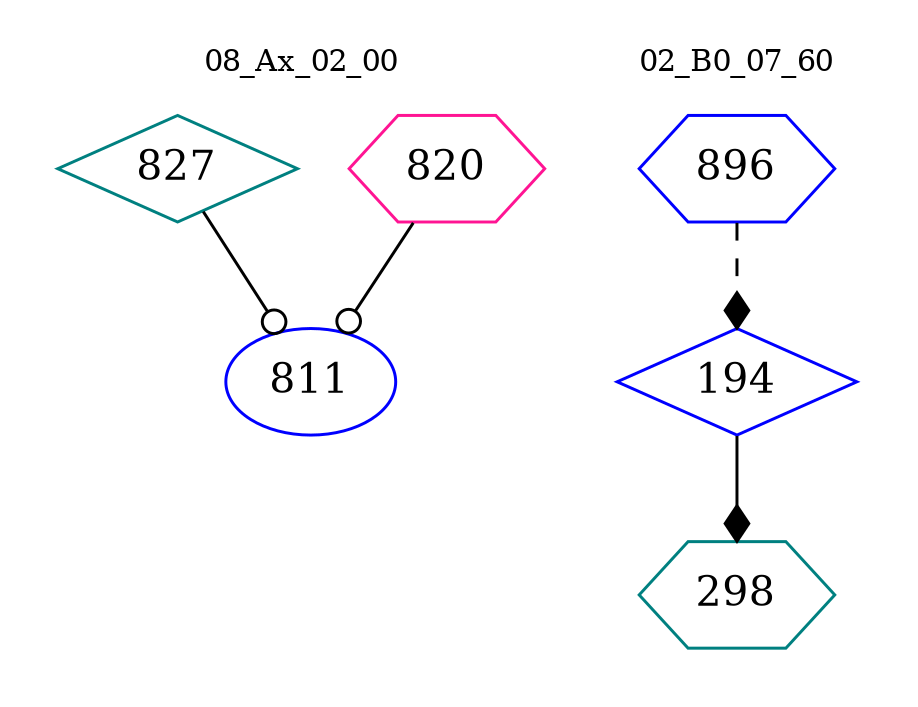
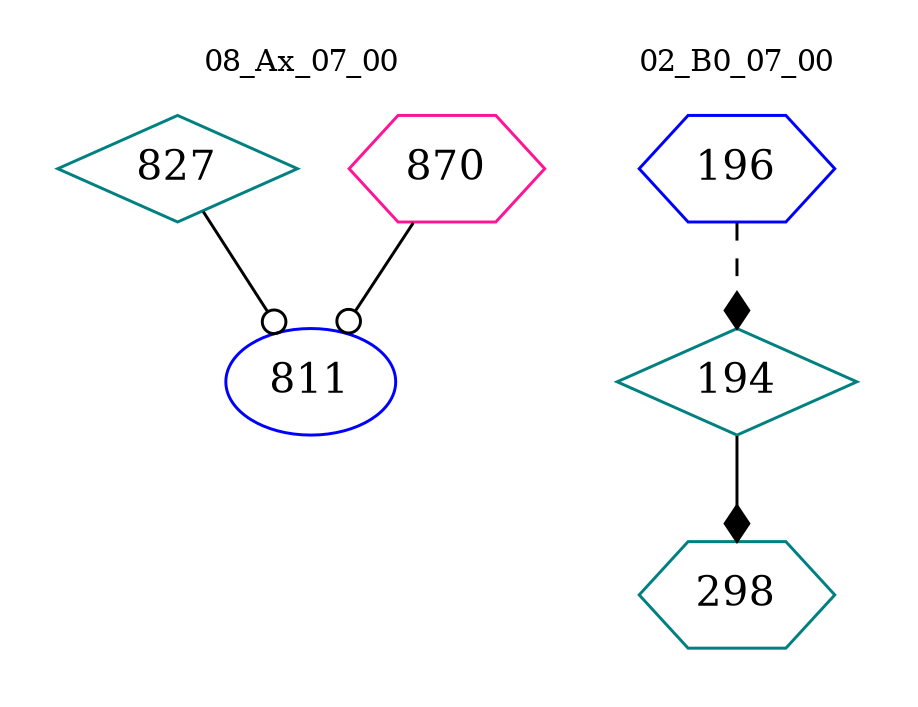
cluster "08_Ax_02_00": label "08_Ax_02_00" -> "08_Ax_07_00"
cluster "02_B0_07_60": label "02_B0_07_60" -> "02_B0_07_00"
node "820": label "820" -> "870"
node "896": label "896" -> "196"
node "194": color blue -> teal
